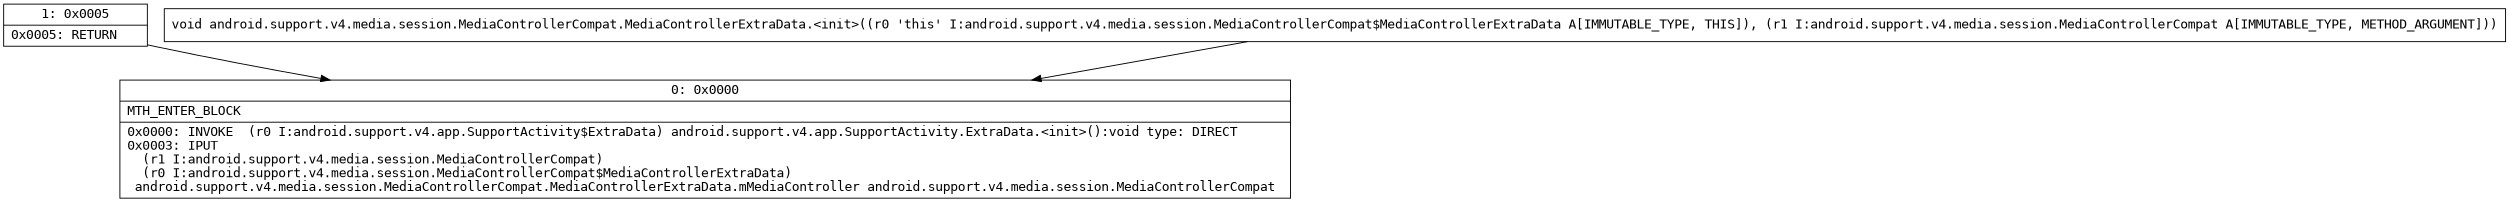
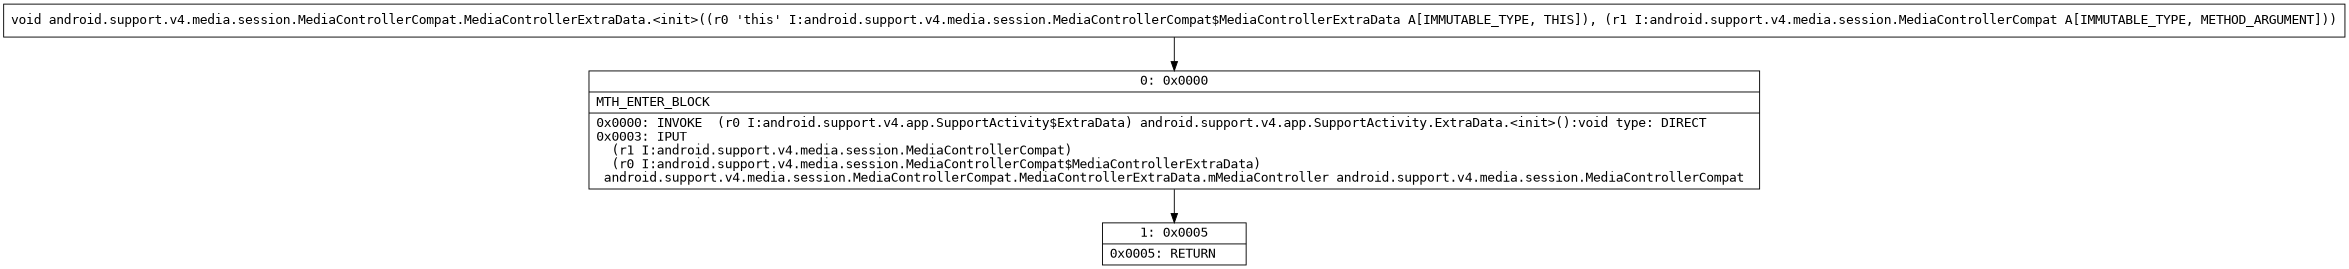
edge "1: 0x0005" -> "0: 0x0000": reversed
